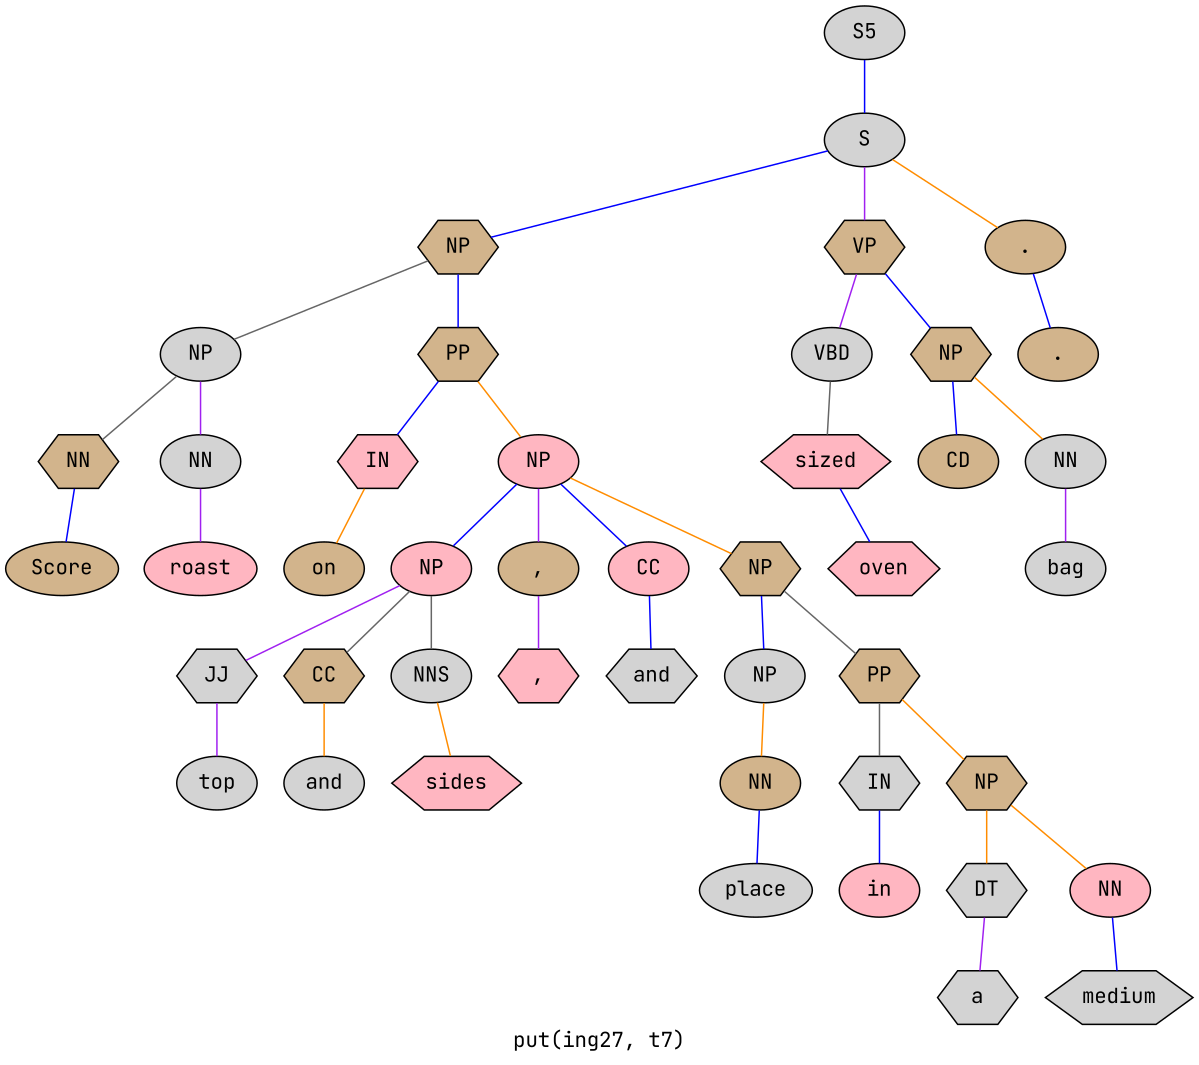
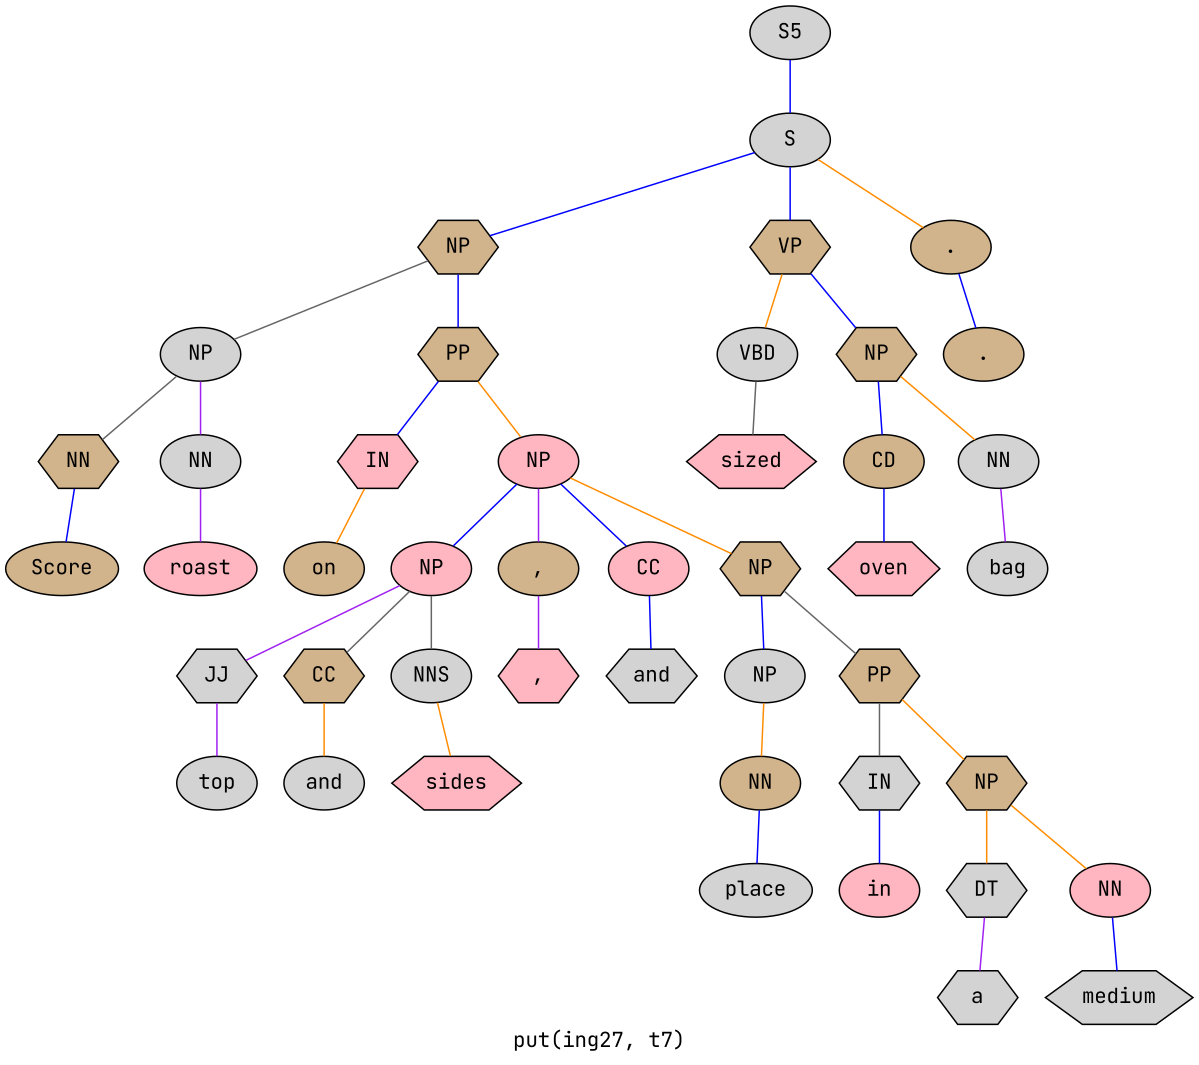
edge "S" -- "VP": color purple -> blue
edge "VP" -- "VBD": color purple -> darkorange
edge "sized" -- "oven": now "CD" -- "oven"
